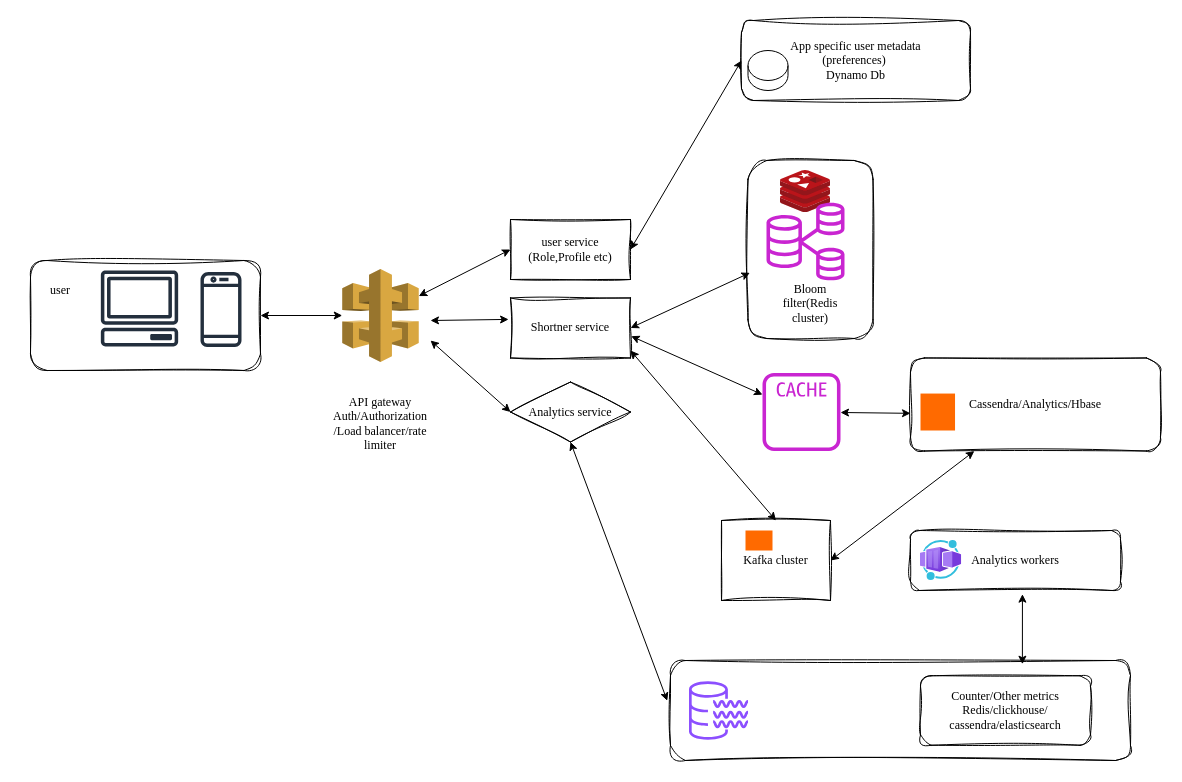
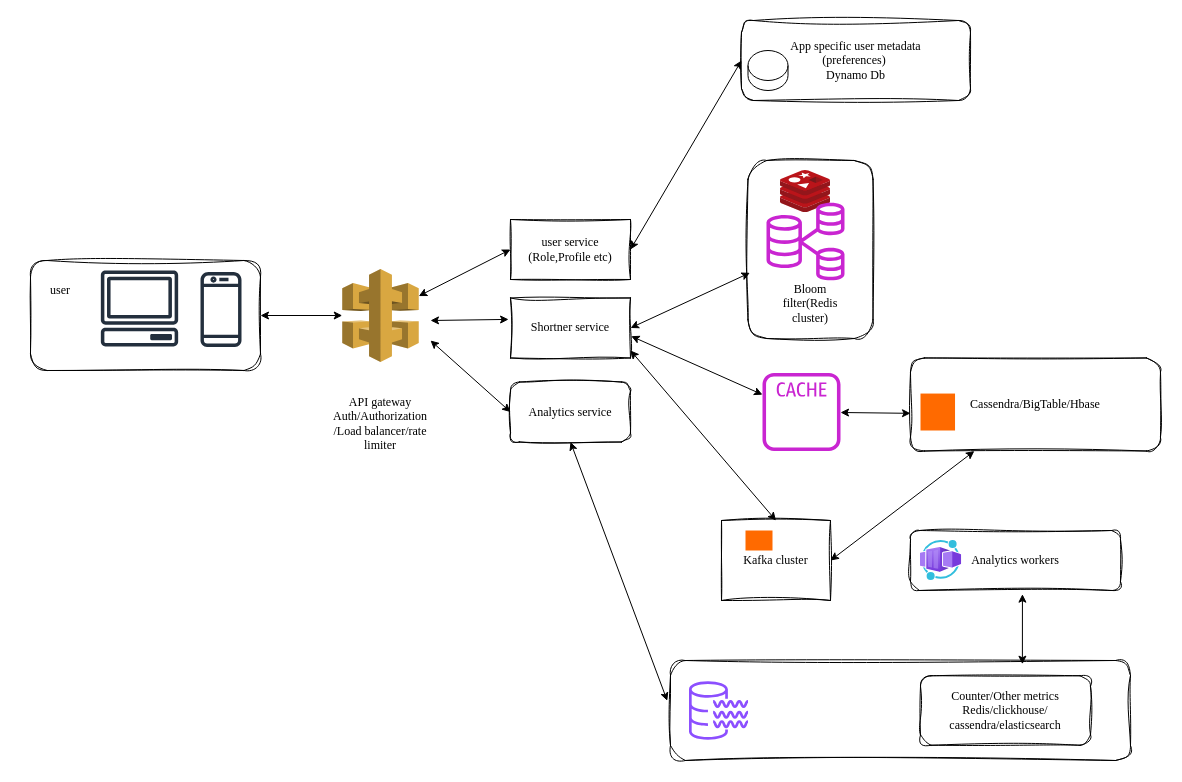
node "Cassendra/Analytics/Hbase": label "Cassendra/Analytics/Hbase" -> "Cassendra/BigTable/Hbase"
node "Analytics service": shape diamond -> rounded rectangle
